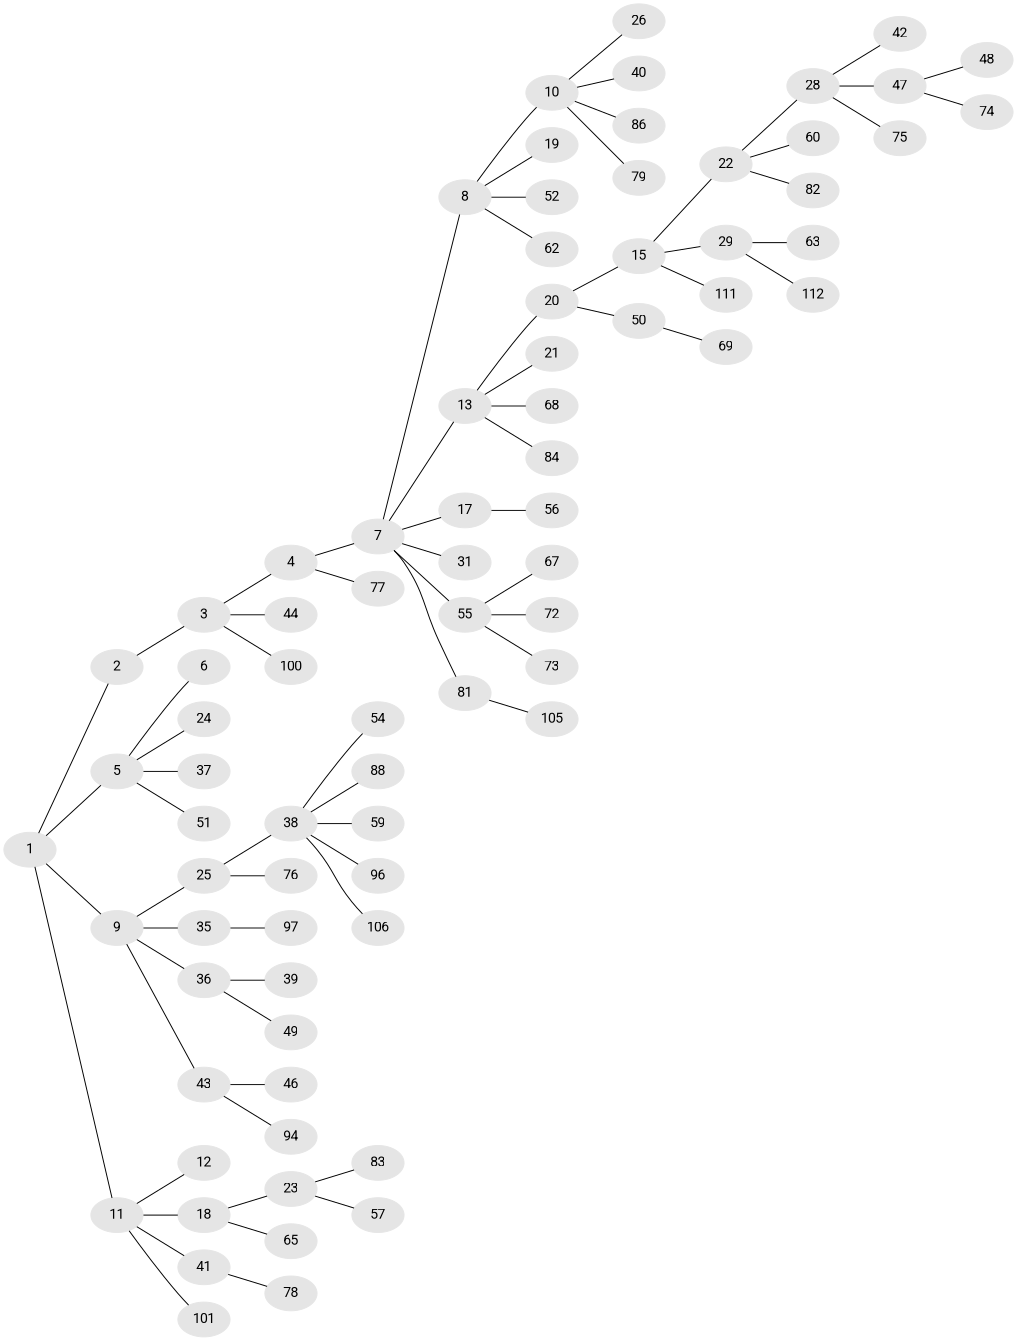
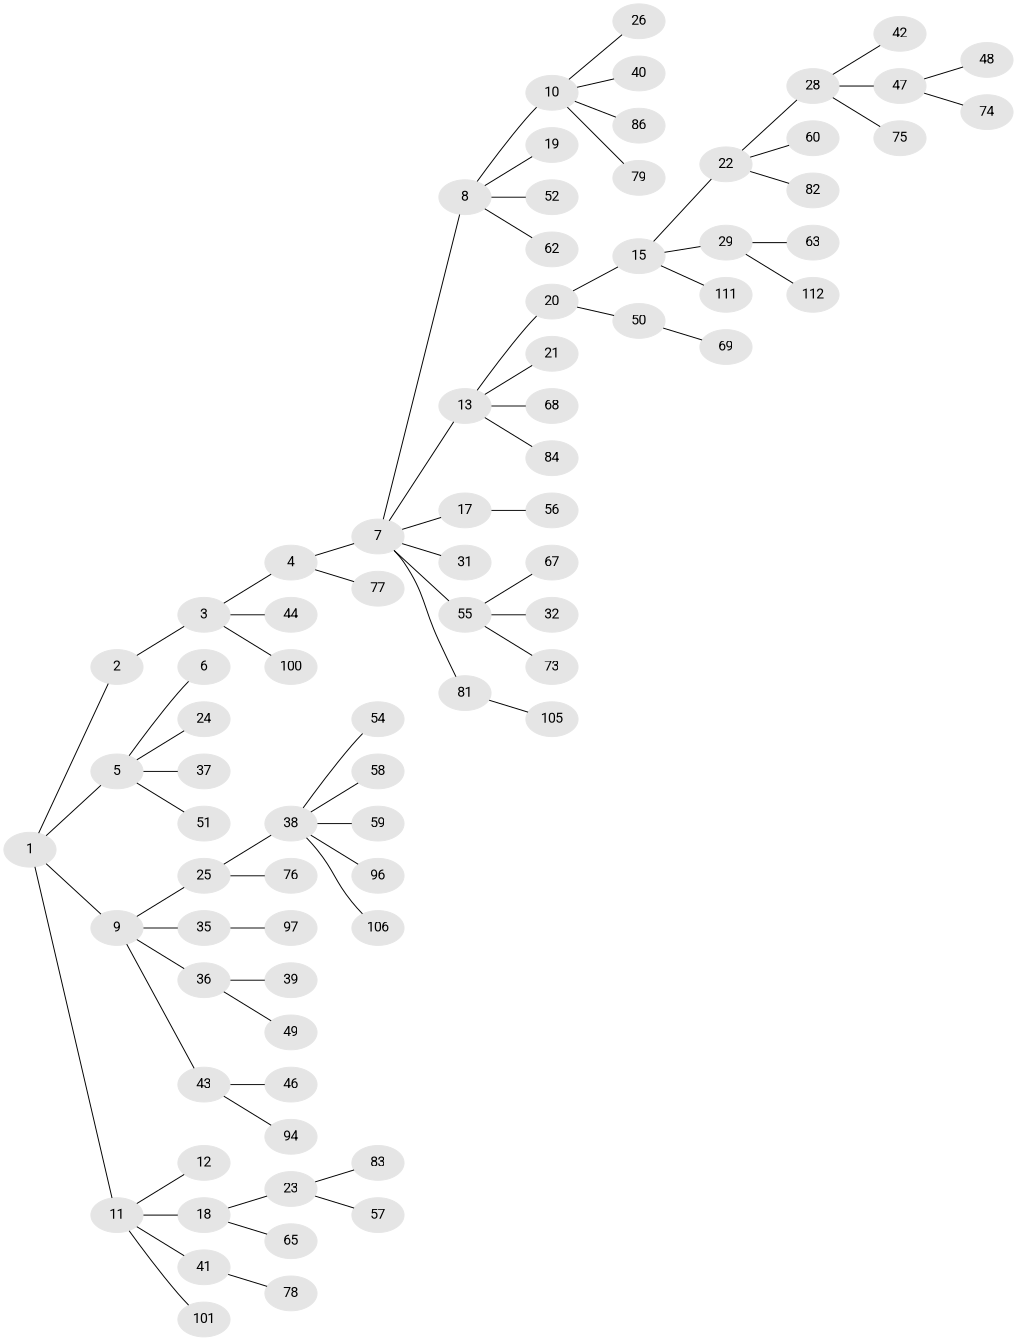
node "72": label "72" -> "32"
node "88": label "88" -> "58"
